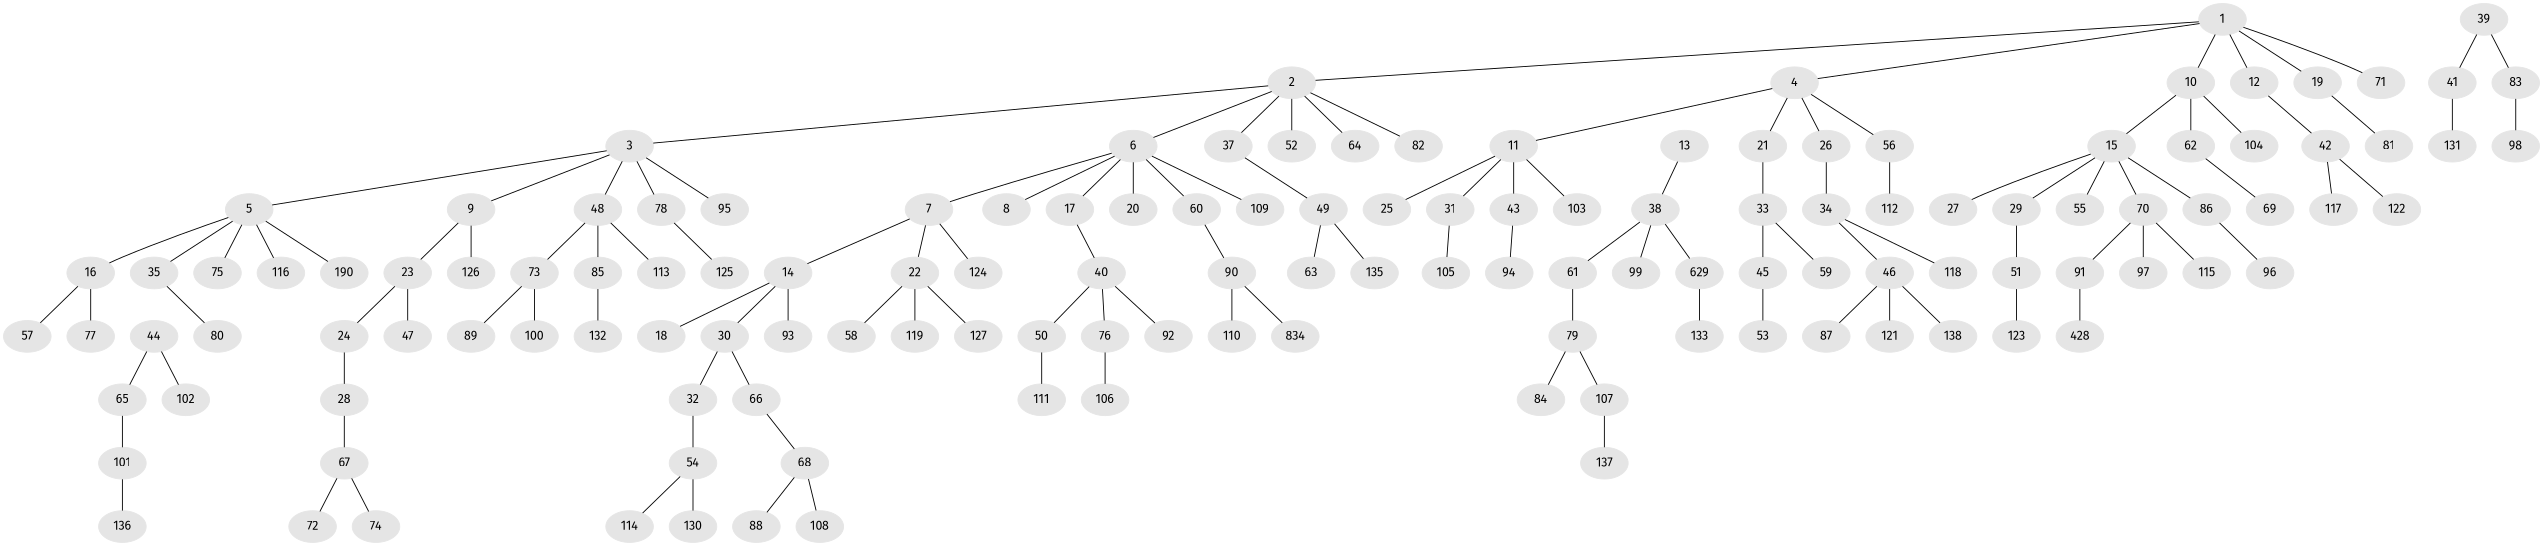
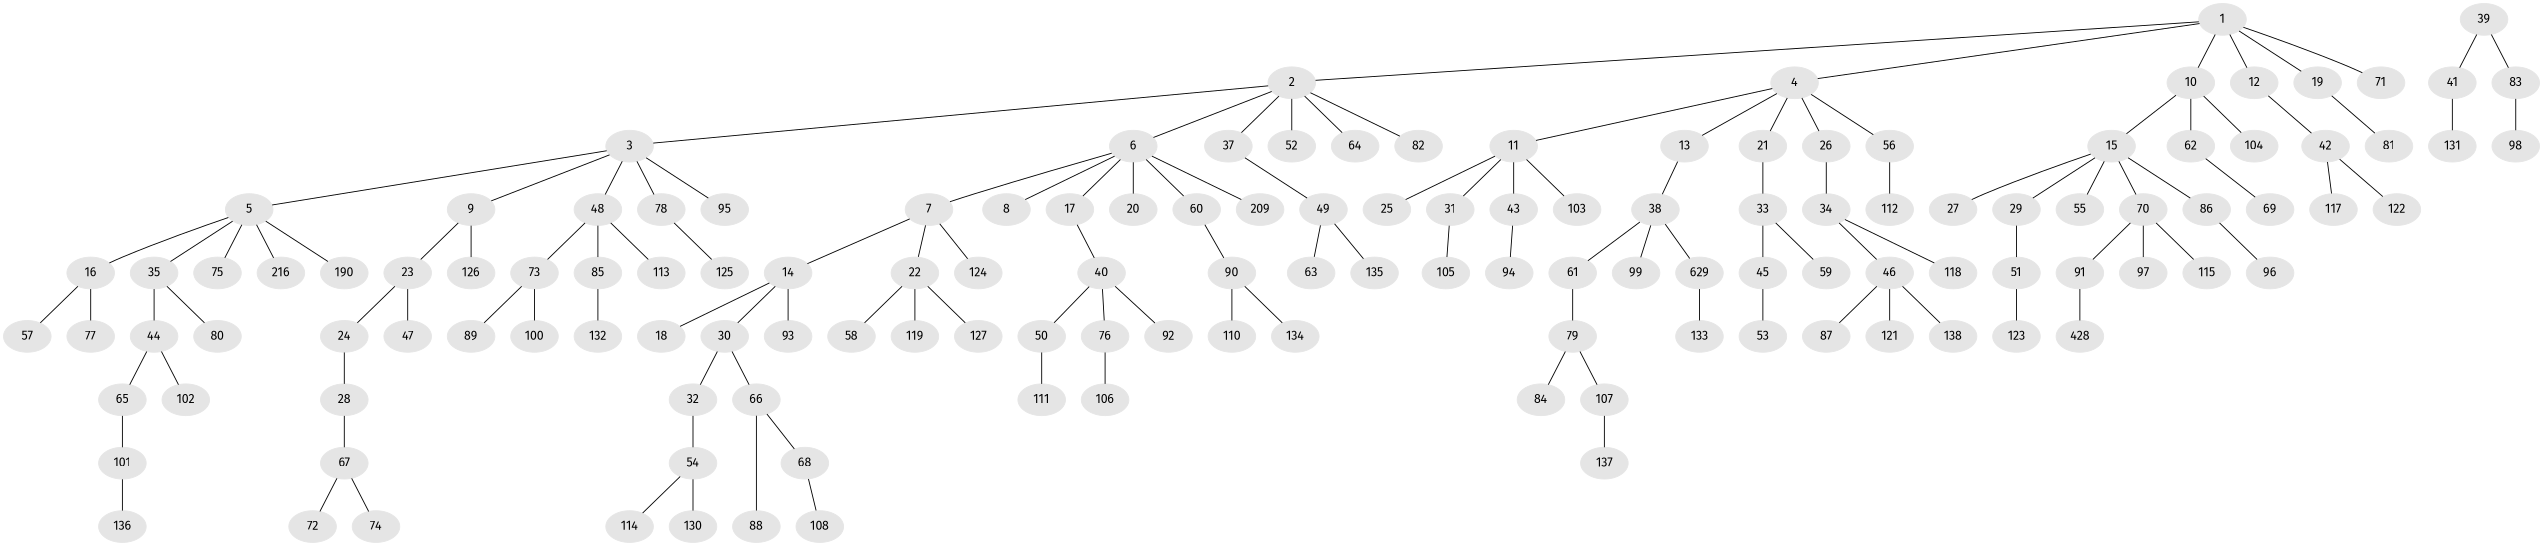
edge "4" -- "13": added
node "109": label "109" -> "209"
node "116": label "116" -> "216"
edge "35" -- "44": added
node "834": label "834" -> "134"
edge "68" -- "88": now "66" -- "88"
